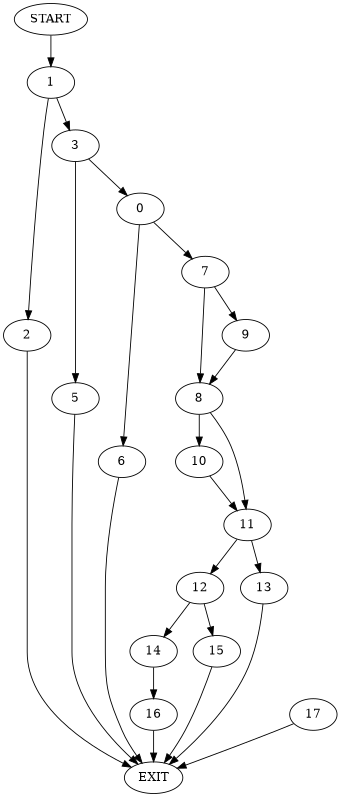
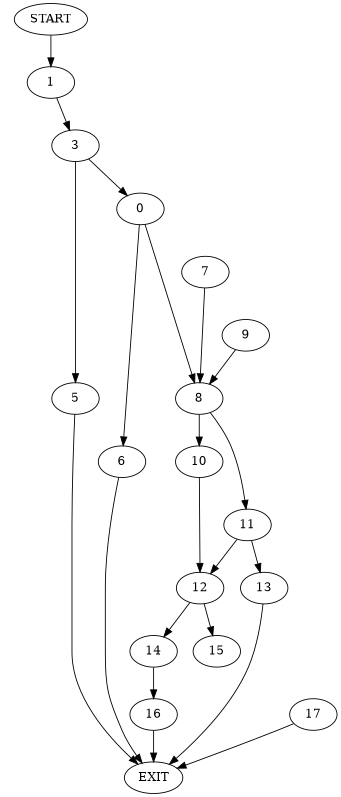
edge "0" -> "7": now "0" -> "8"
edge "7" -> "9": removed
node "2": removed
edge "10" -> "11": now "10" -> "12"
edge "15" -> "EXIT": removed
